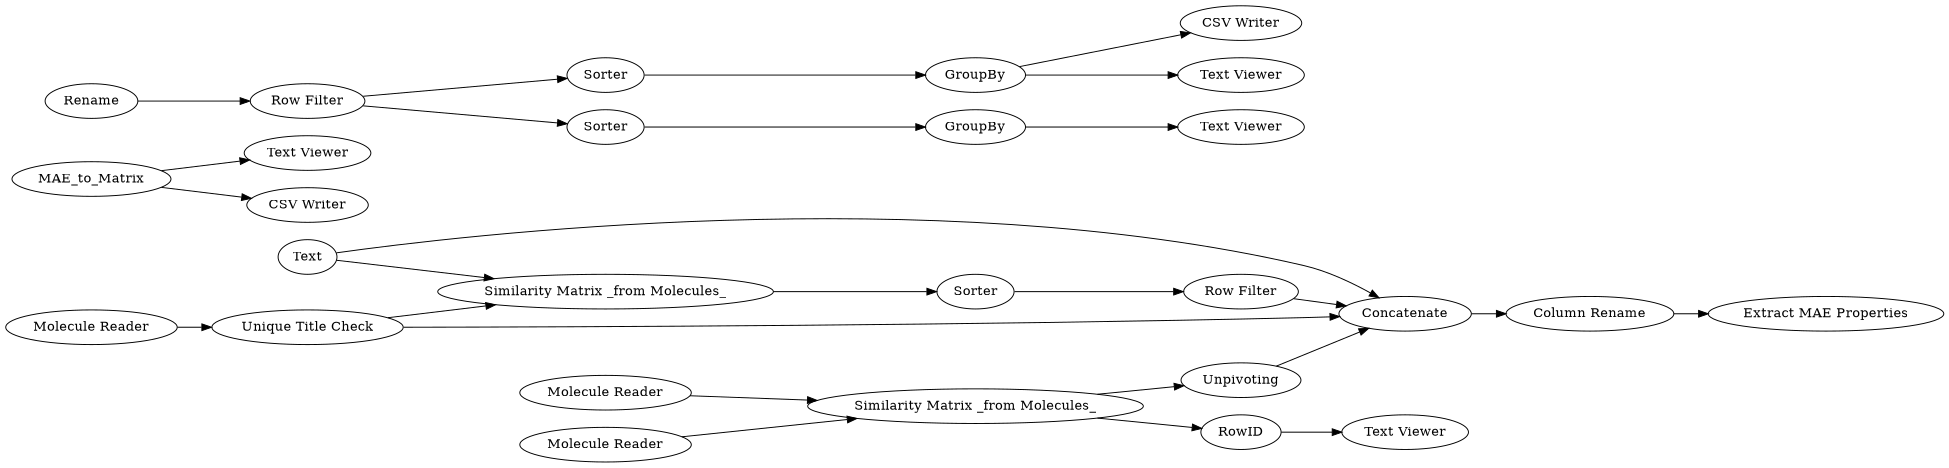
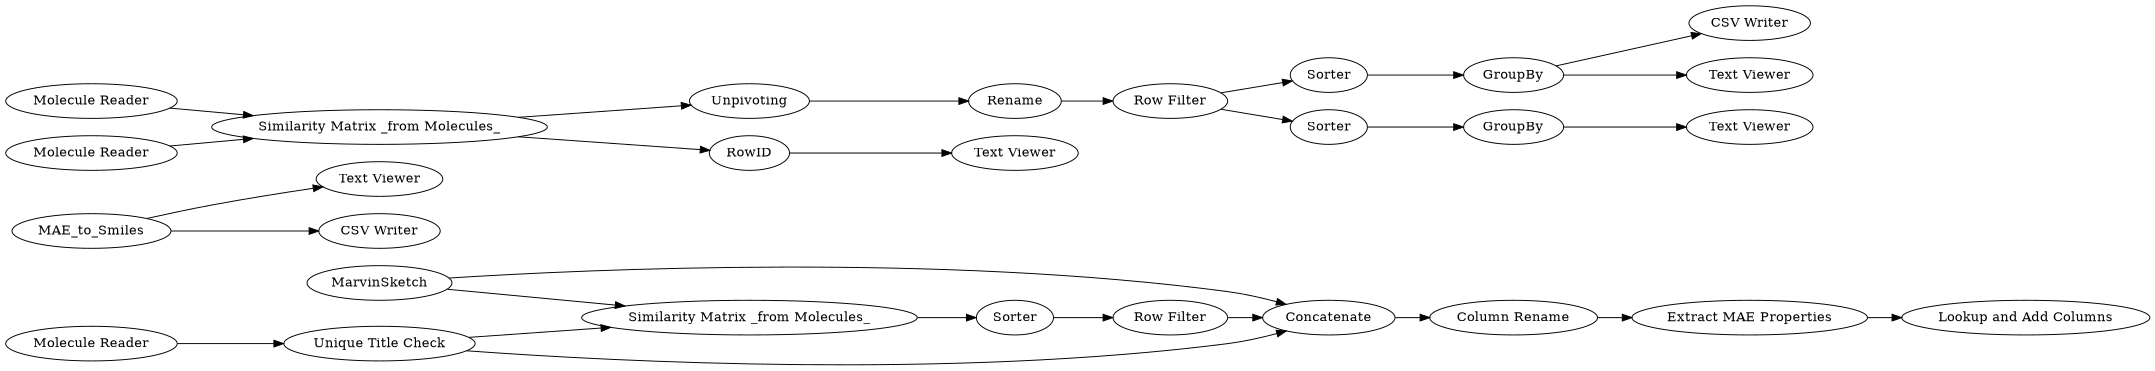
node "MAE_to_Matrix": label "MAE_to_Matrix" -> "MAE_to_Smiles"
node "Text": label "Text" -> "MarvinSketch"
node "Lookup and Add Columns": added
edge "Unpivoting" -> "Concatenate": now "Unpivoting" -> "Rename"
